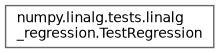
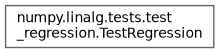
node "numpy.linalg.tests.linalg _regression.TestRegression": label "numpy.linalg.tests.linalg _regression.TestRegression" -> "numpy.linalg.tests.test _regression.TestRegression"
